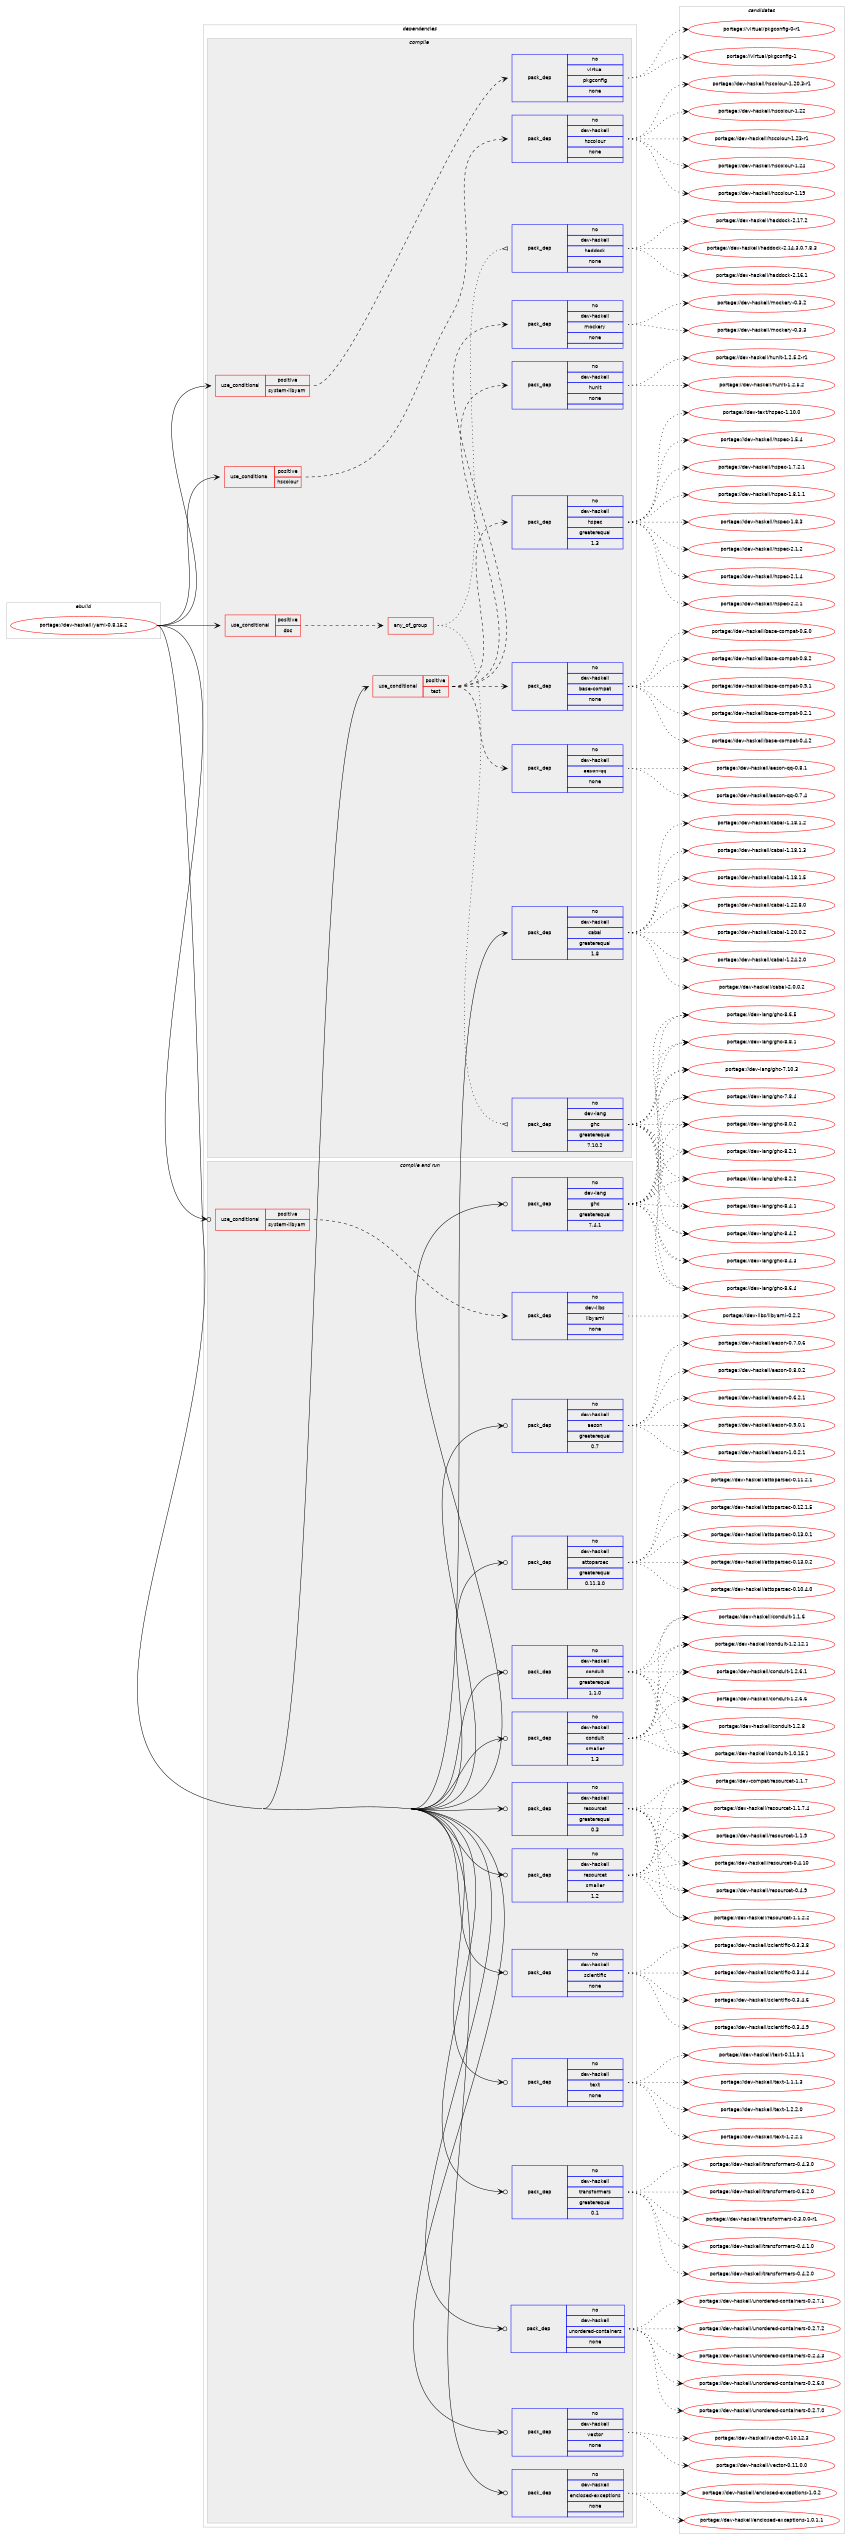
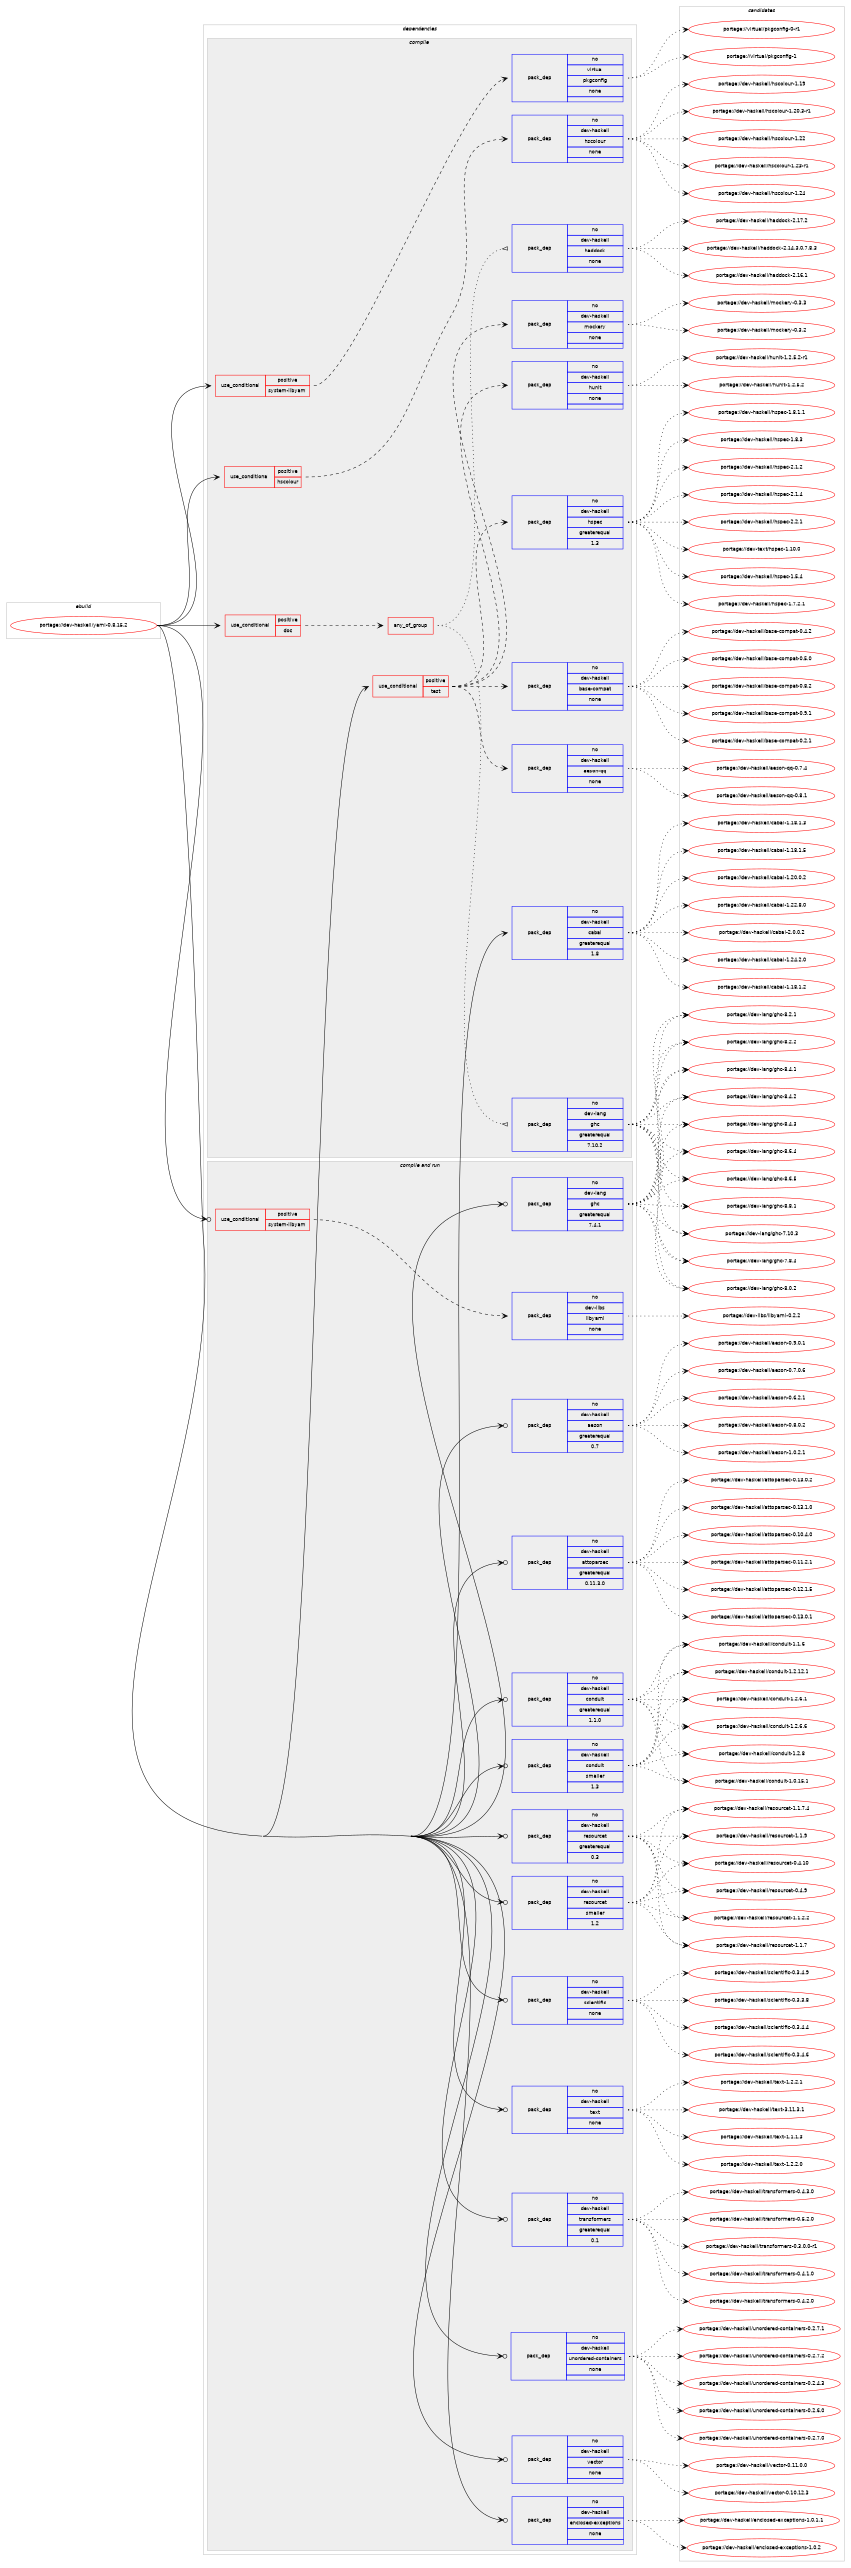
node "portage://dev-haskell/attoparsec-0.13.1.0": added
node "portage://dev-compat/resourcet-1.1.7": label "portage://dev-compat/resourcet-1.1.7" -> "portage://dev-haskell/resourcet-1.1.7"
node "portage://dev-haskell/text-0.11.3.1": label "portage://dev-haskell/text-0.11.3.1" -> "portage://dev-haskell/text-3.11.3.1"
